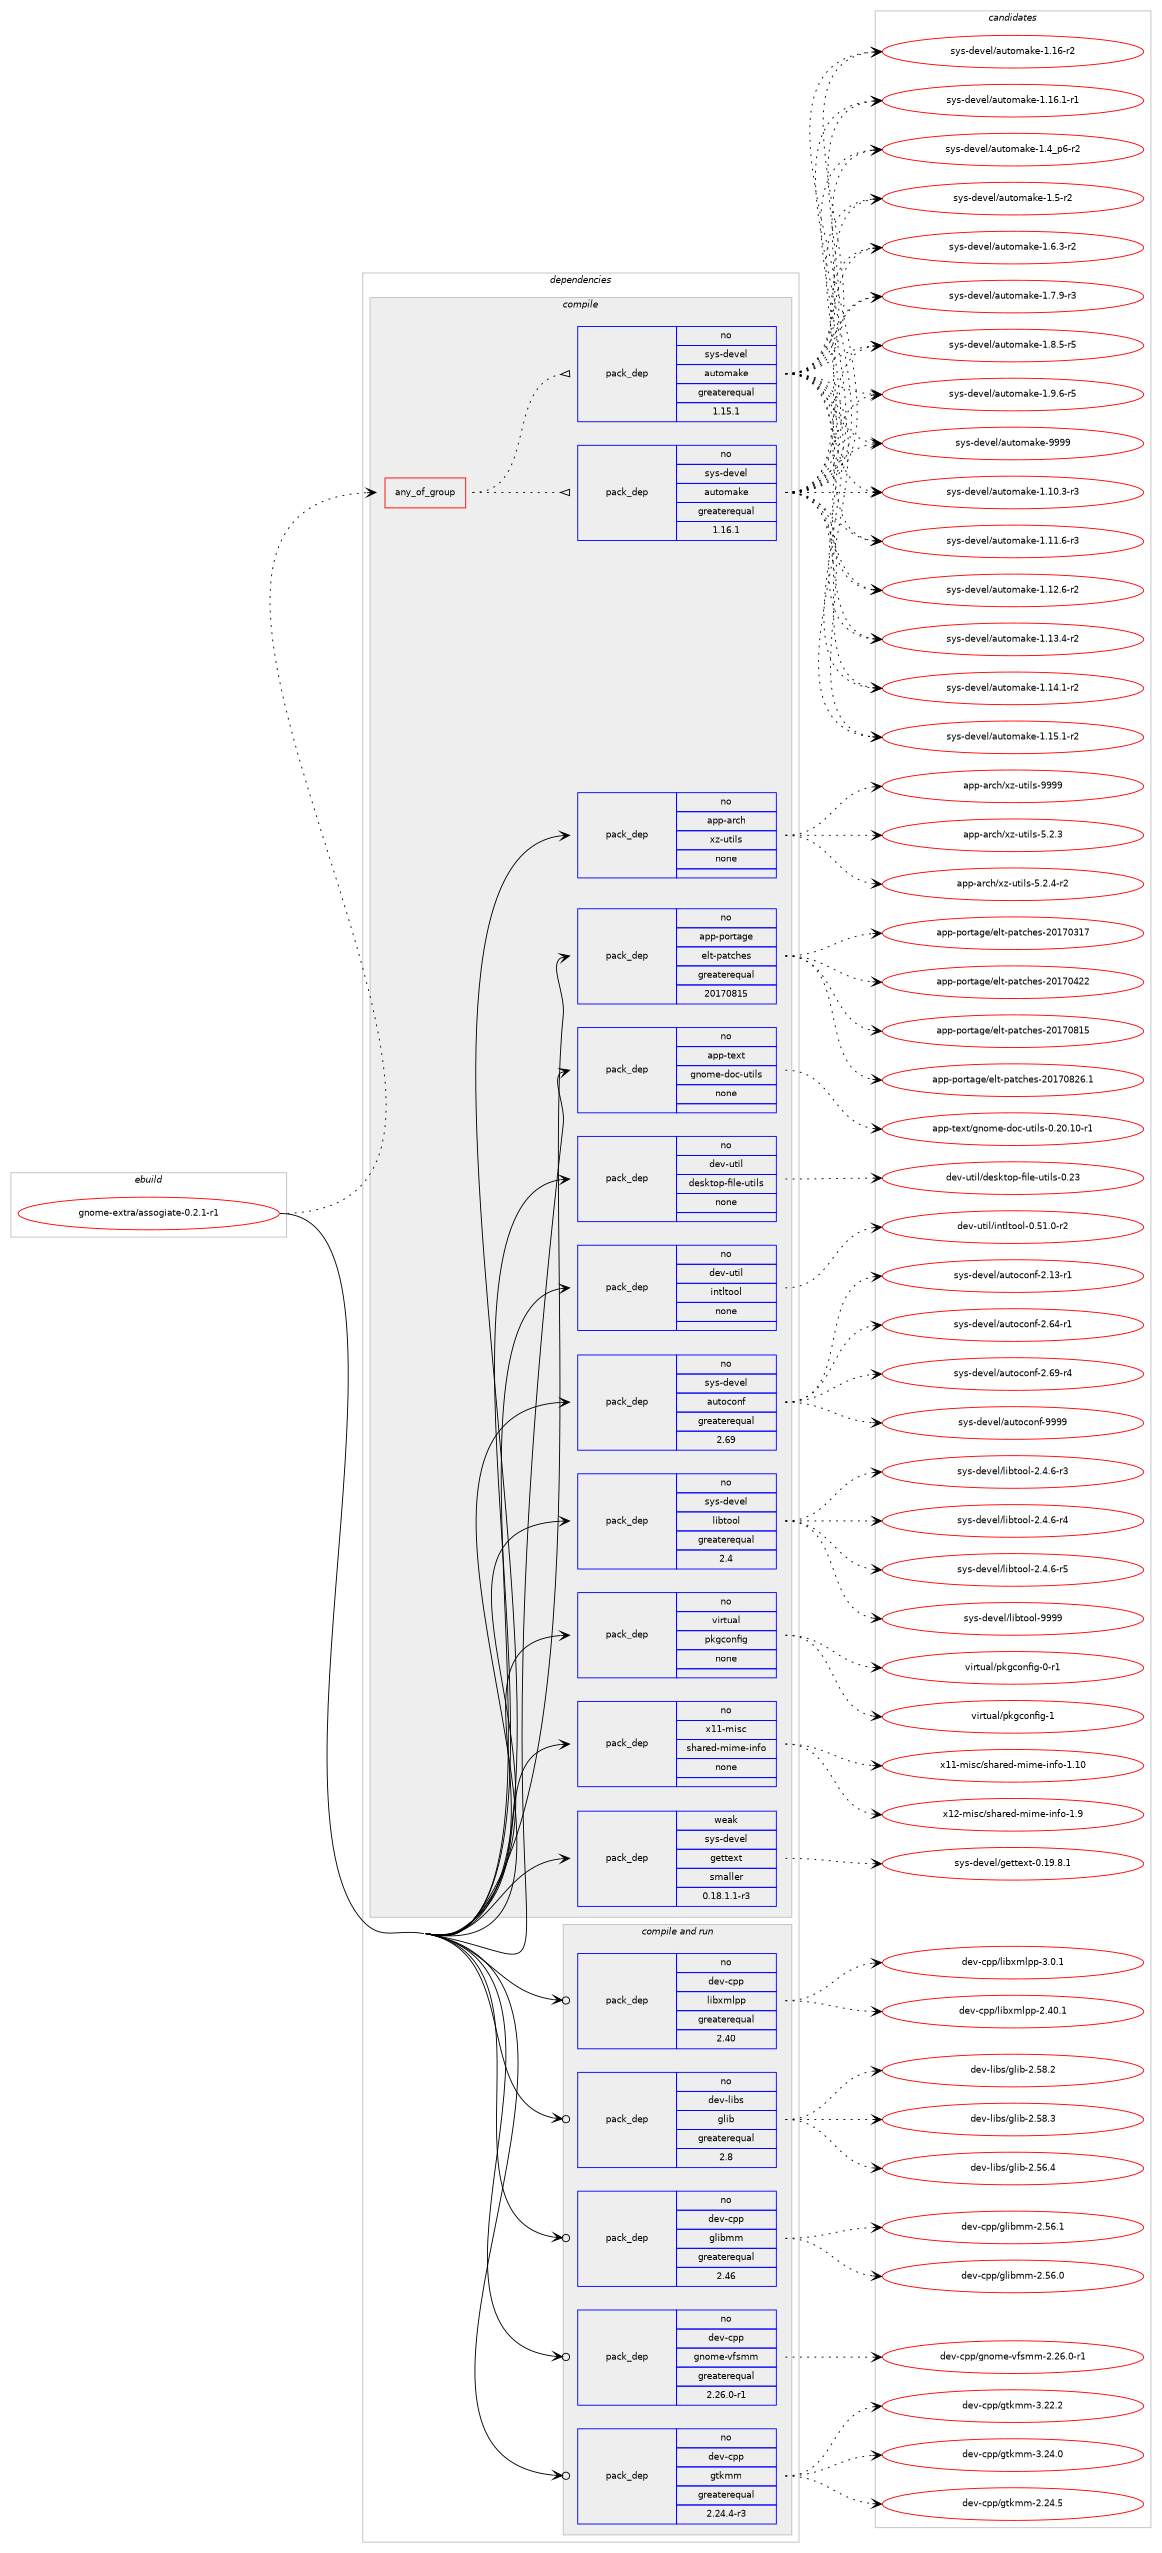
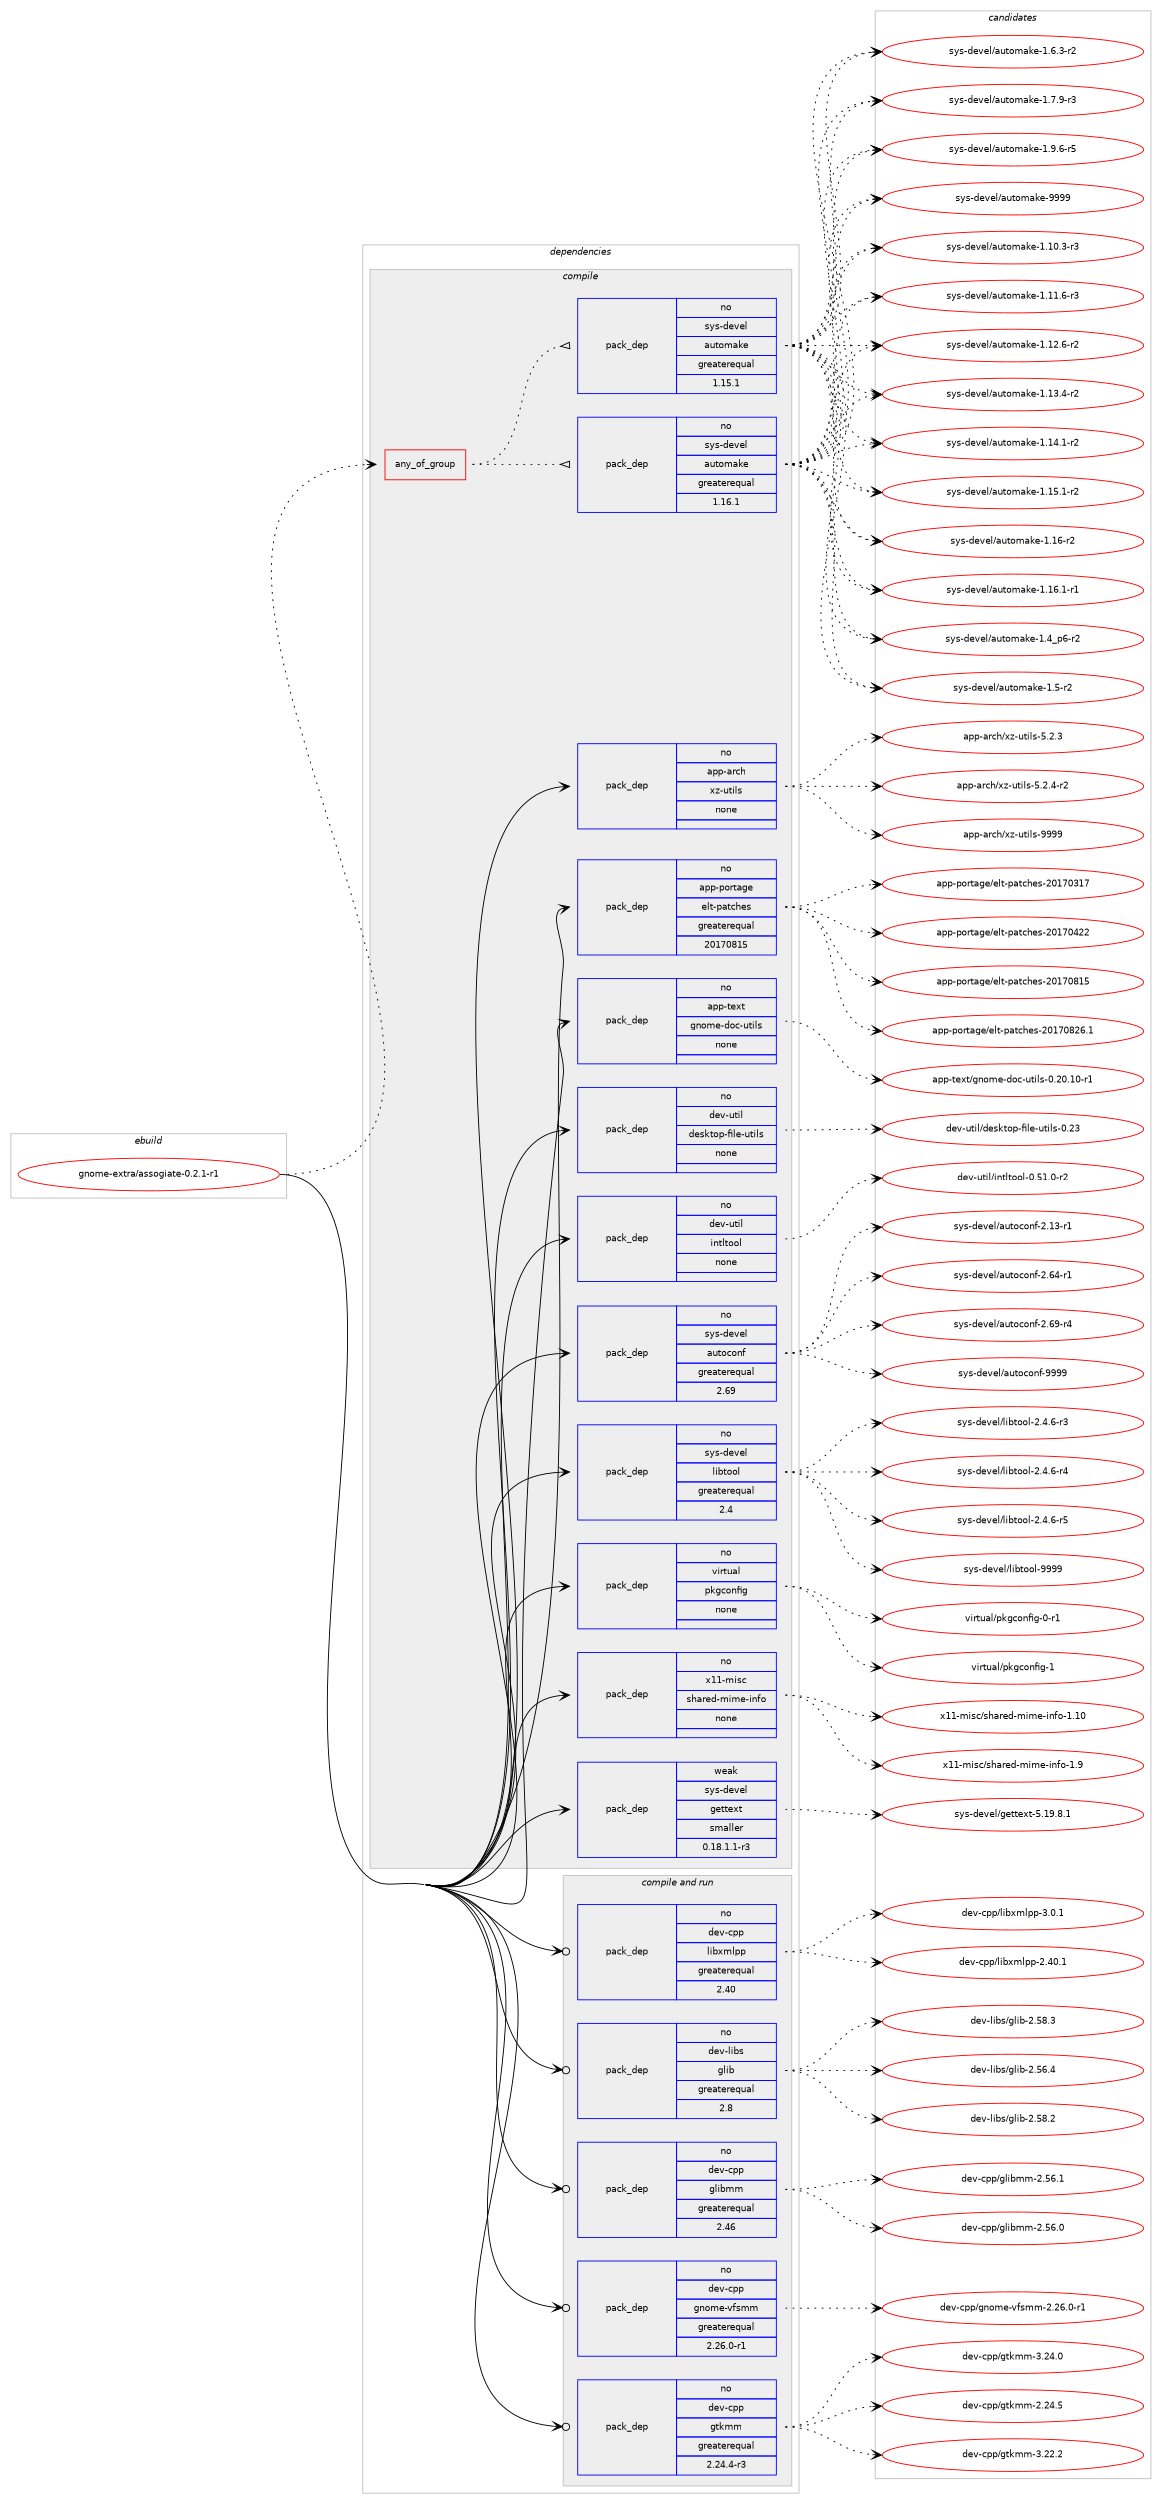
node "sys-devel/automake-1.8.5-r5": removed
node "x12-misc/shared-mime-info-1.9": label "x12-misc/shared-mime-info-1.9" -> "x11-misc/shared-mime-info-1.9"
node "sys-devel/gettext-0.19.8.1": label "sys-devel/gettext-0.19.8.1" -> "sys-devel/gettext-5.19.8.1"
